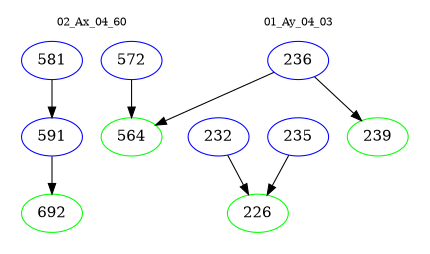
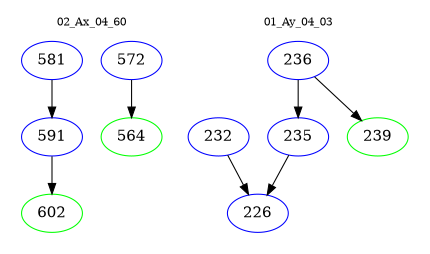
edge "236" -> "564": now "236" -> "235"
node "692": label "692" -> "602"
node "226": color green -> blue
